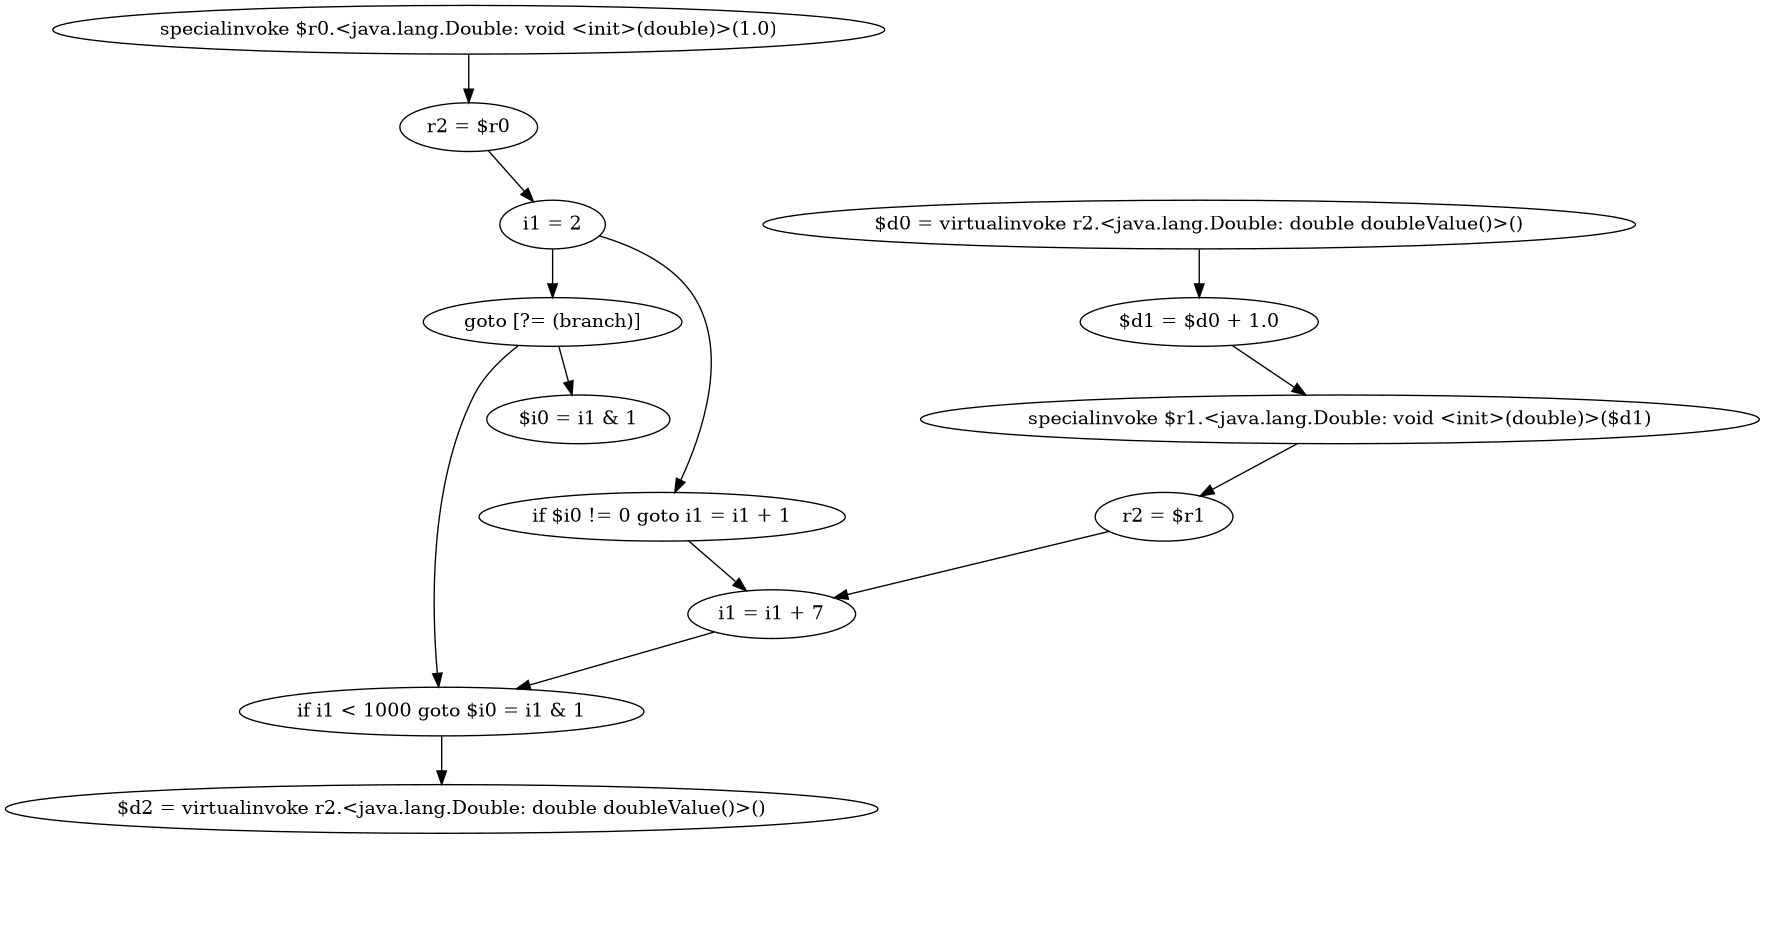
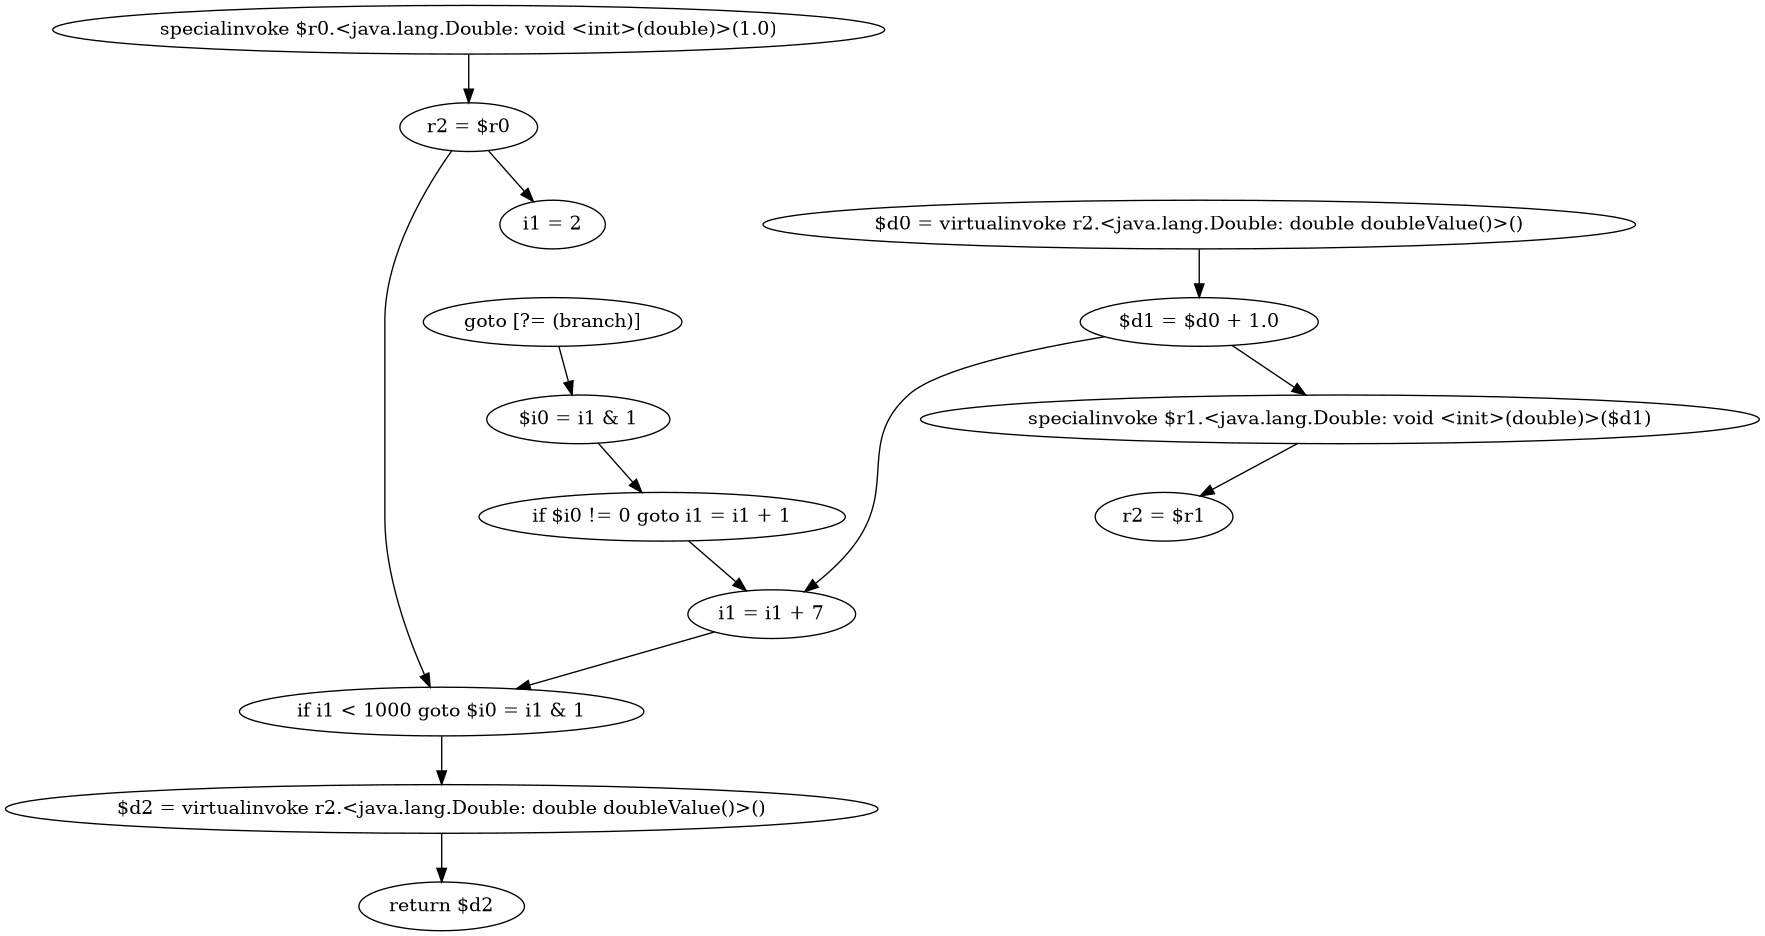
edge "i1 = 2" -> "goto [?= (branch)]": removed
edge "i1 = 2" -> "if $i0 != 0 goto i1 = i1 + 1": now "$i0 = i1 & 1" -> "if $i0 != 0 goto i1 = i1 + 1"
edge "goto [?= (branch)]" -> "if i1 < 1000 goto $i0 = i1 & 1": now "r2 = $r0" -> "if i1 < 1000 goto $i0 = i1 & 1"
edge "r2 = $r1" -> "i1 = i1 + 7": now "$d1 = $d0 + 1.0" -> "i1 = i1 + 7"
node "return $d2": added
